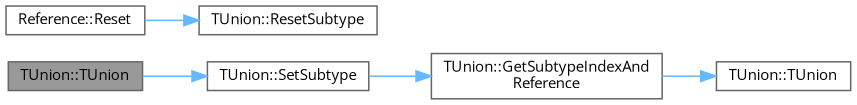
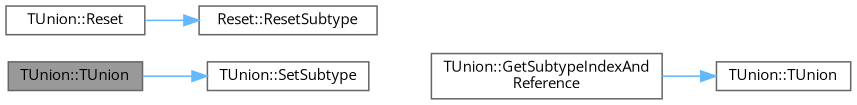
node "Reference::Reset": label "Reference::Reset" -> "TUnion::Reset"
node "TUnion::ResetSubtype": label "TUnion::ResetSubtype" -> "Reset::ResetSubtype"
edge "TUnion::SetSubtype" -> "TUnion::GetSubtypeIndexAnd Reference": removed
